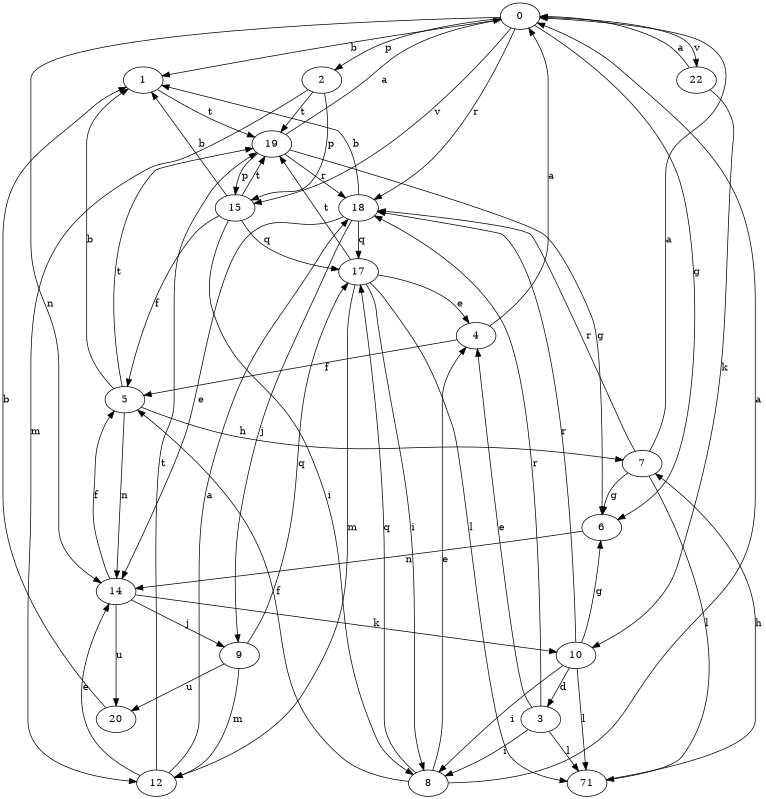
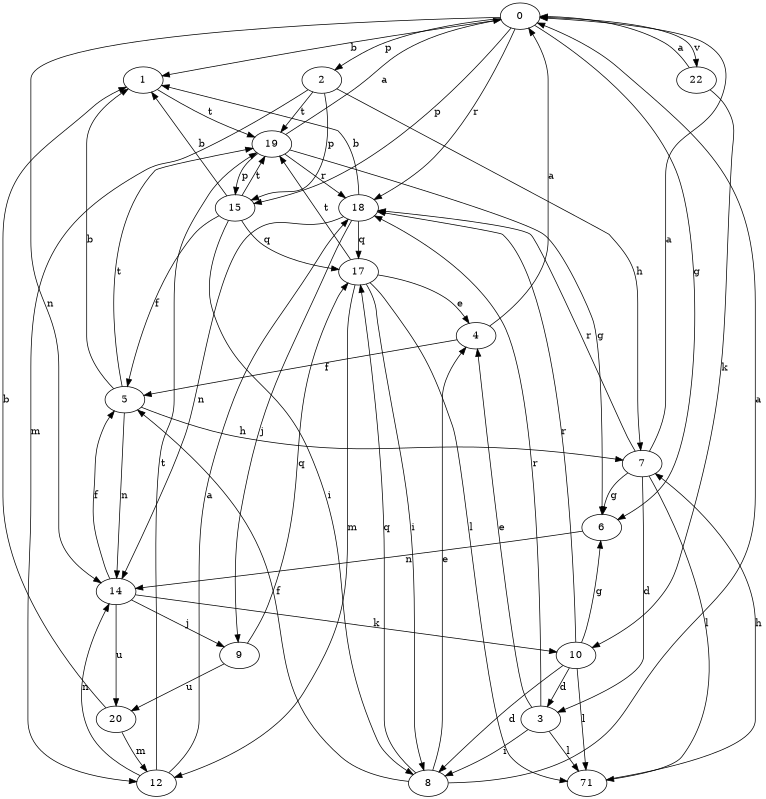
edge "0" -> "15": label "v" -> "p"
edge "2" -> "7": added, label "h"
edge "18" -> "14": label "e" -> "n"
edge "7" -> "3": added, label "d"
edge "12" -> "14": label "e" -> "n"
edge "10" -> "8": label "i" -> "d"
edge "9" -> "12": now "20" -> "12"
